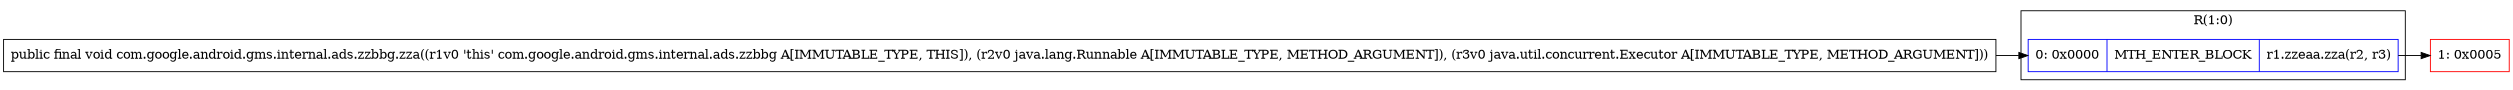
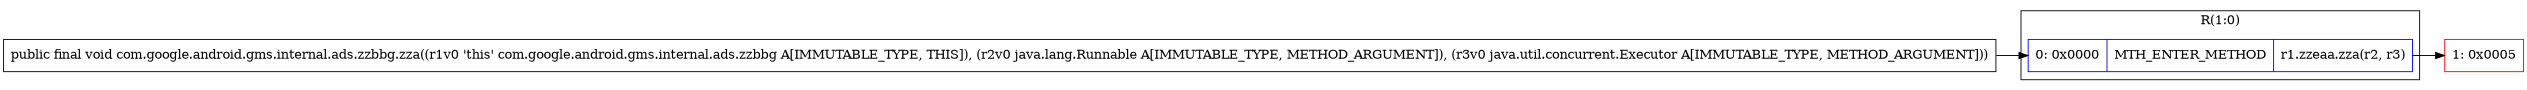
node "0: 0x0000": text "MTH_ENTER_BLOCK" -> "MTH_ENTER_METHOD"
